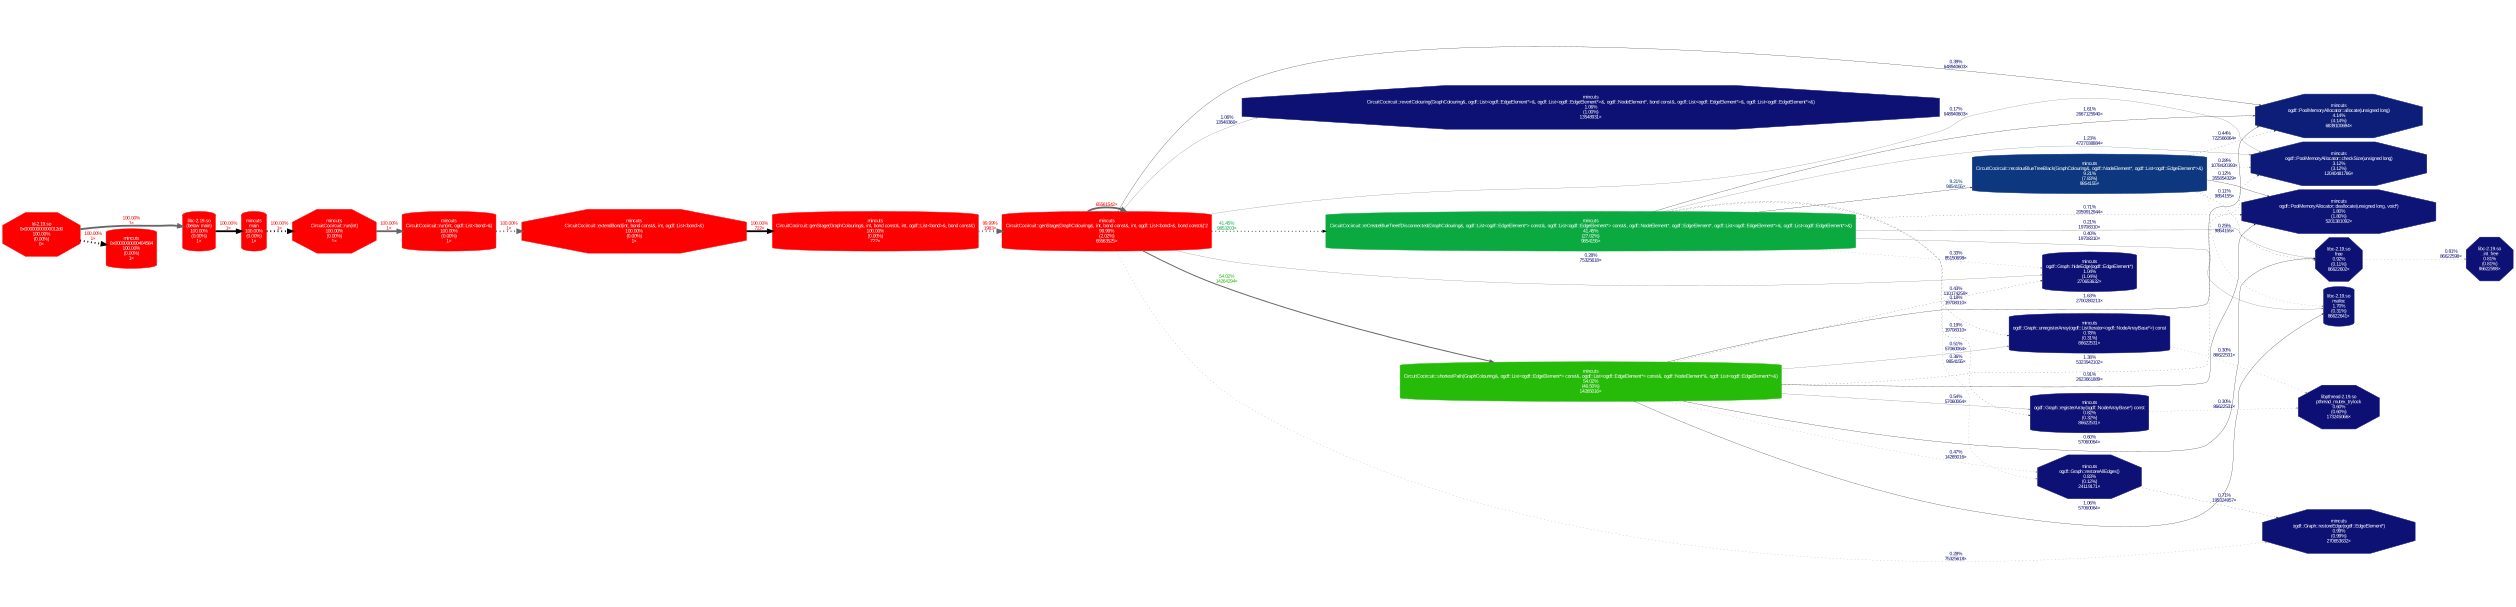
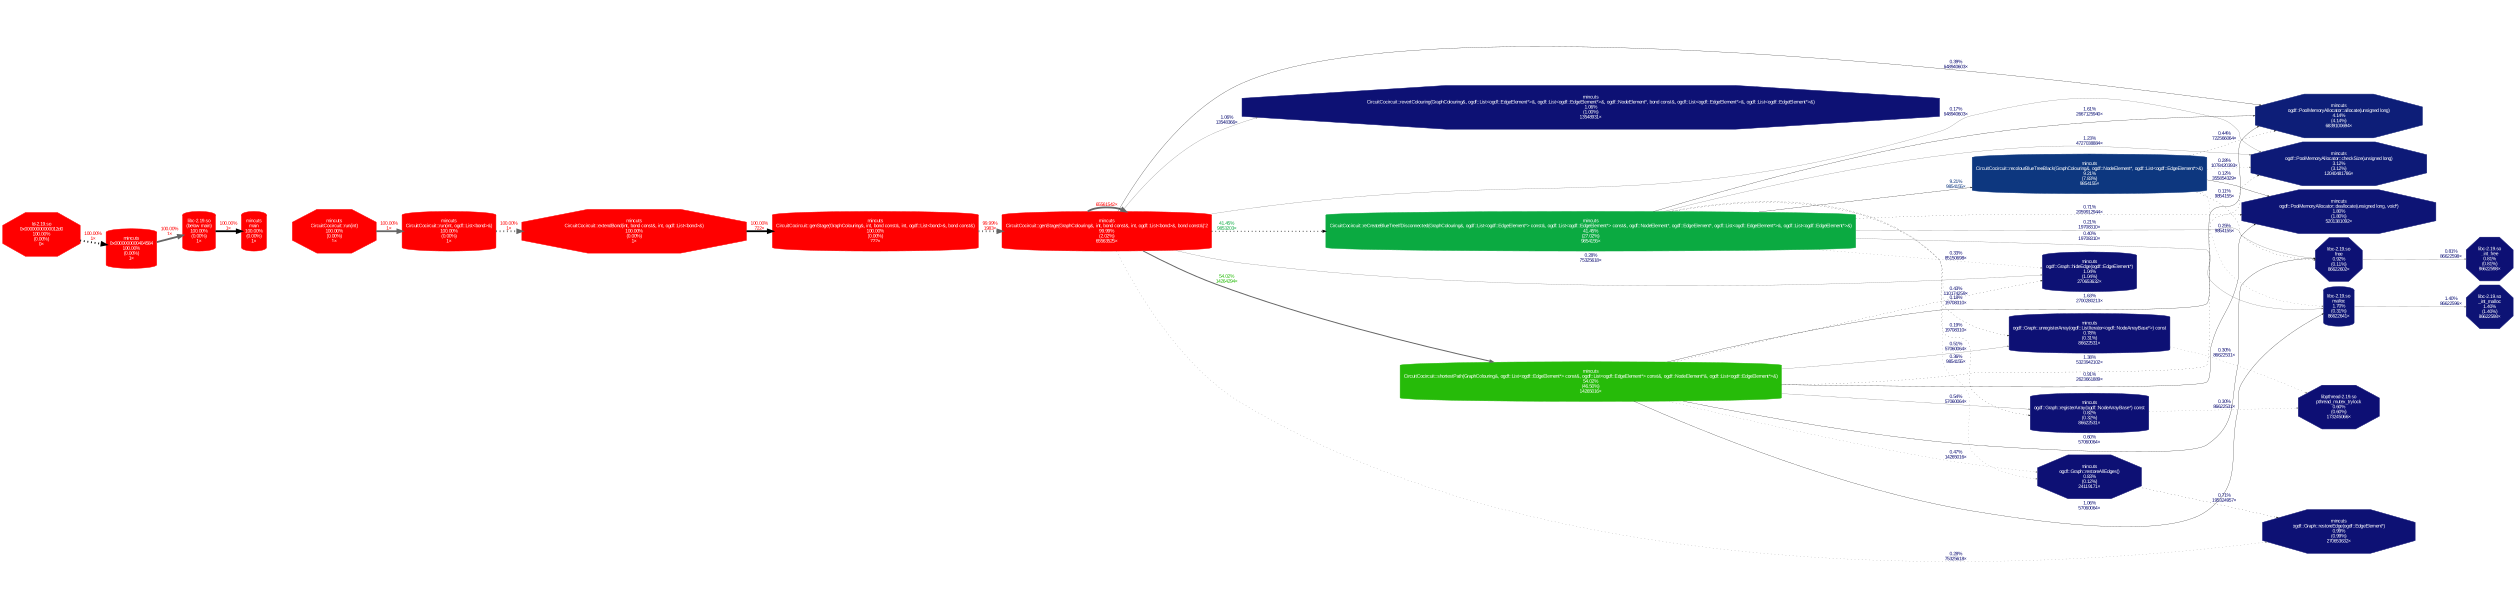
edge "ld-2.19.so 0x00000000000012d0 100.00% (0.00%) 0×" -> "libc-2.19.so (below main) 100.00% (0.00%) 1×": now "mincuts 0x0000000000404584 100.00% (0.00%) 1×" -> "libc-2.19.so (below main) 100.00% (0.00%) 1×"
edge "mincuts main 100.00% (0.00%) 1×" -> "mincuts CircuitCocircuit::run(int) 100.00% (0.00%) 1×": removed, label "100.00% 1×"
edge "libc-2.19.so free 0.92% (0.11%) 86622602×" -> "libc-2.19.so _int_free 0.81% (0.81%) 86622598×": style dotted -> solid
node "libc-2.19.so _int_malloc 1.40% (1.40%) 86622598×": added
